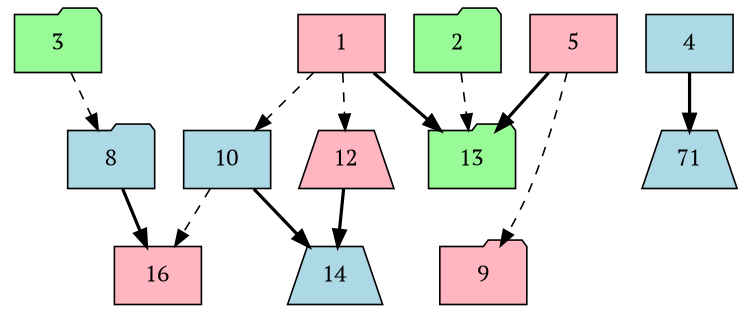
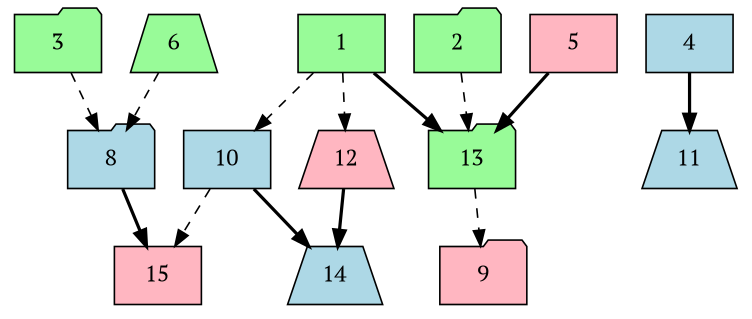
node "6": added
node "1": fillcolor lightpink -> palegreen
edge "5" -> "9": now "13" -> "9"
node "71": label "71" -> "11"
node "16": label "16" -> "15"
